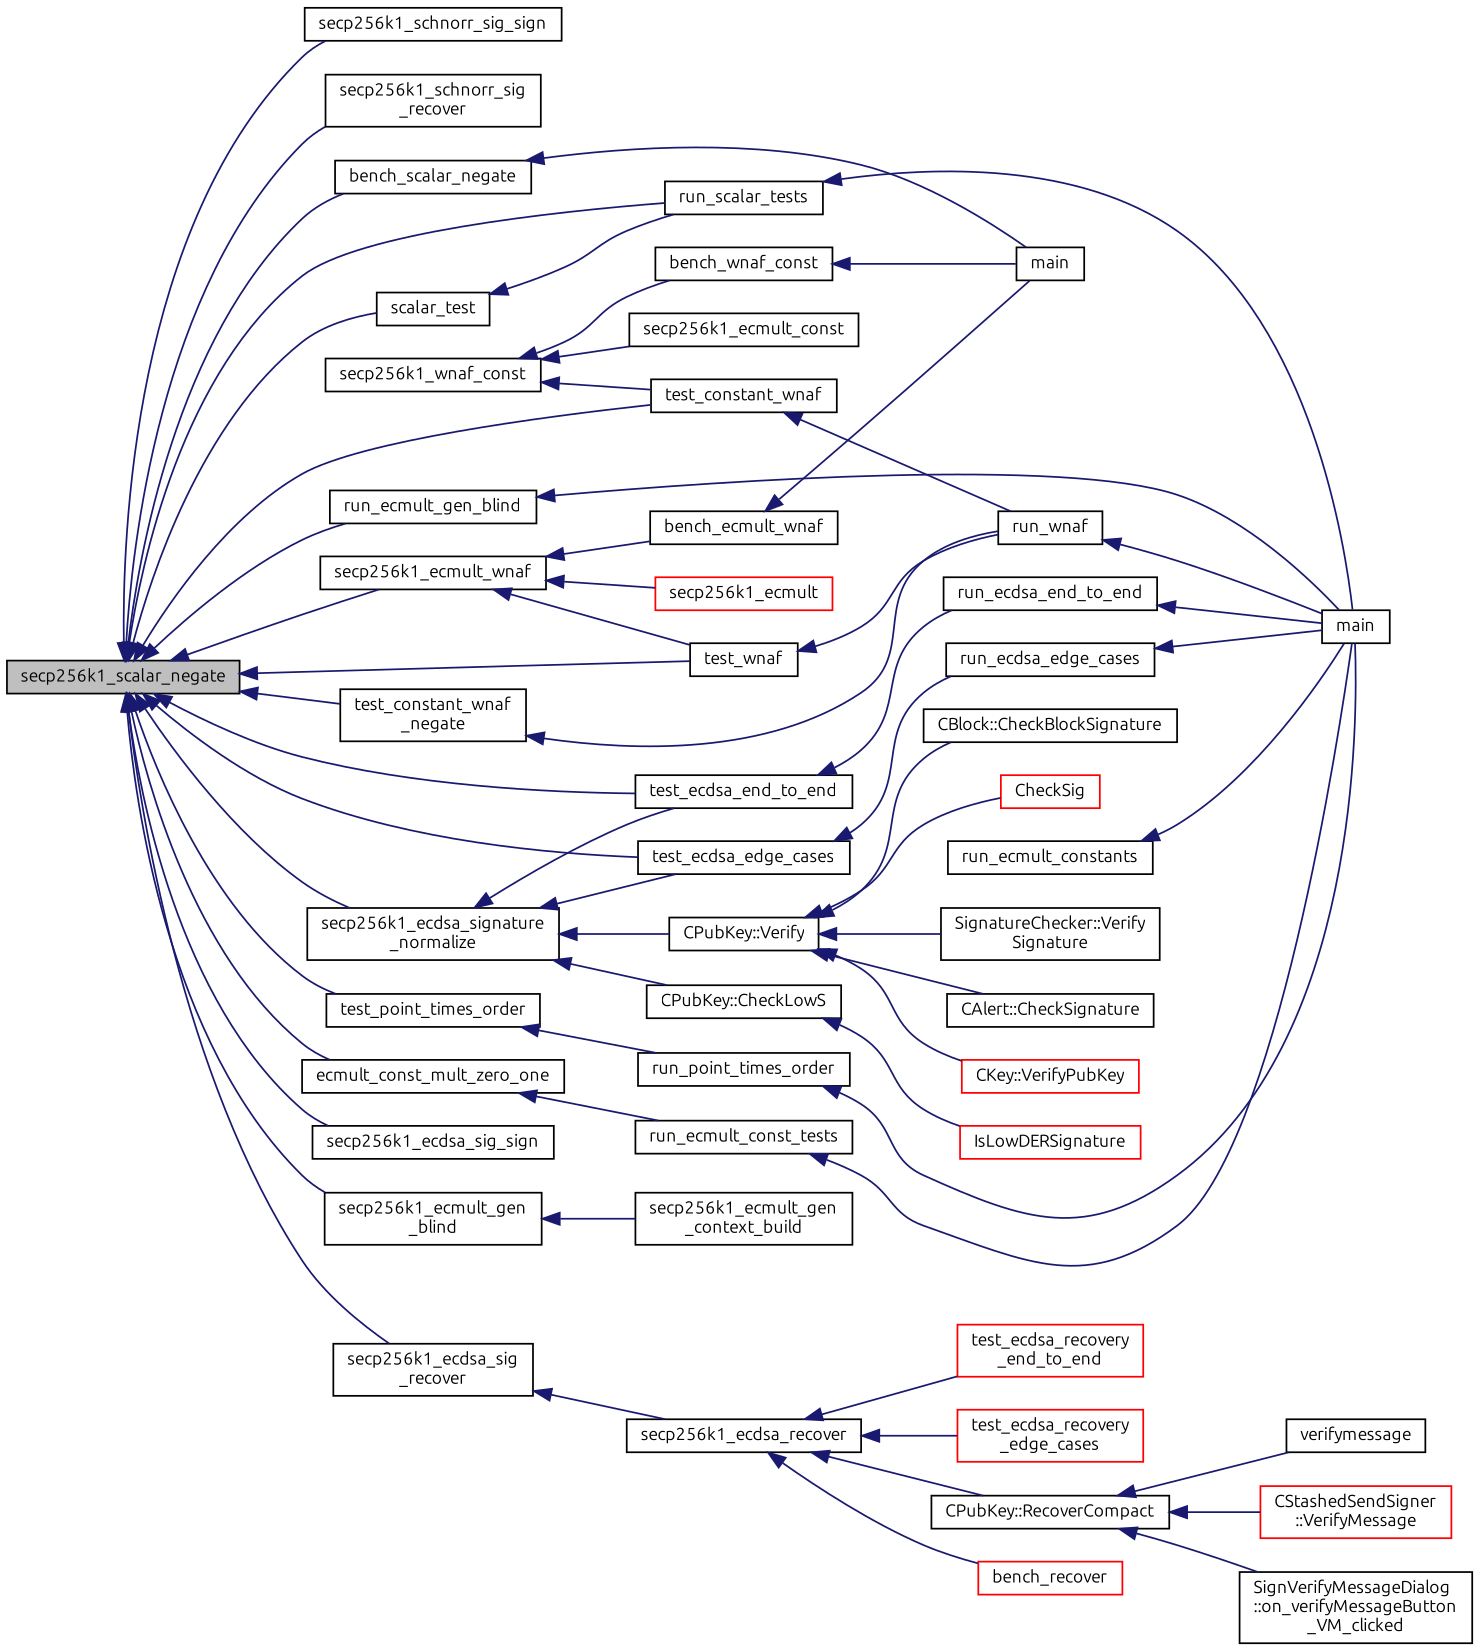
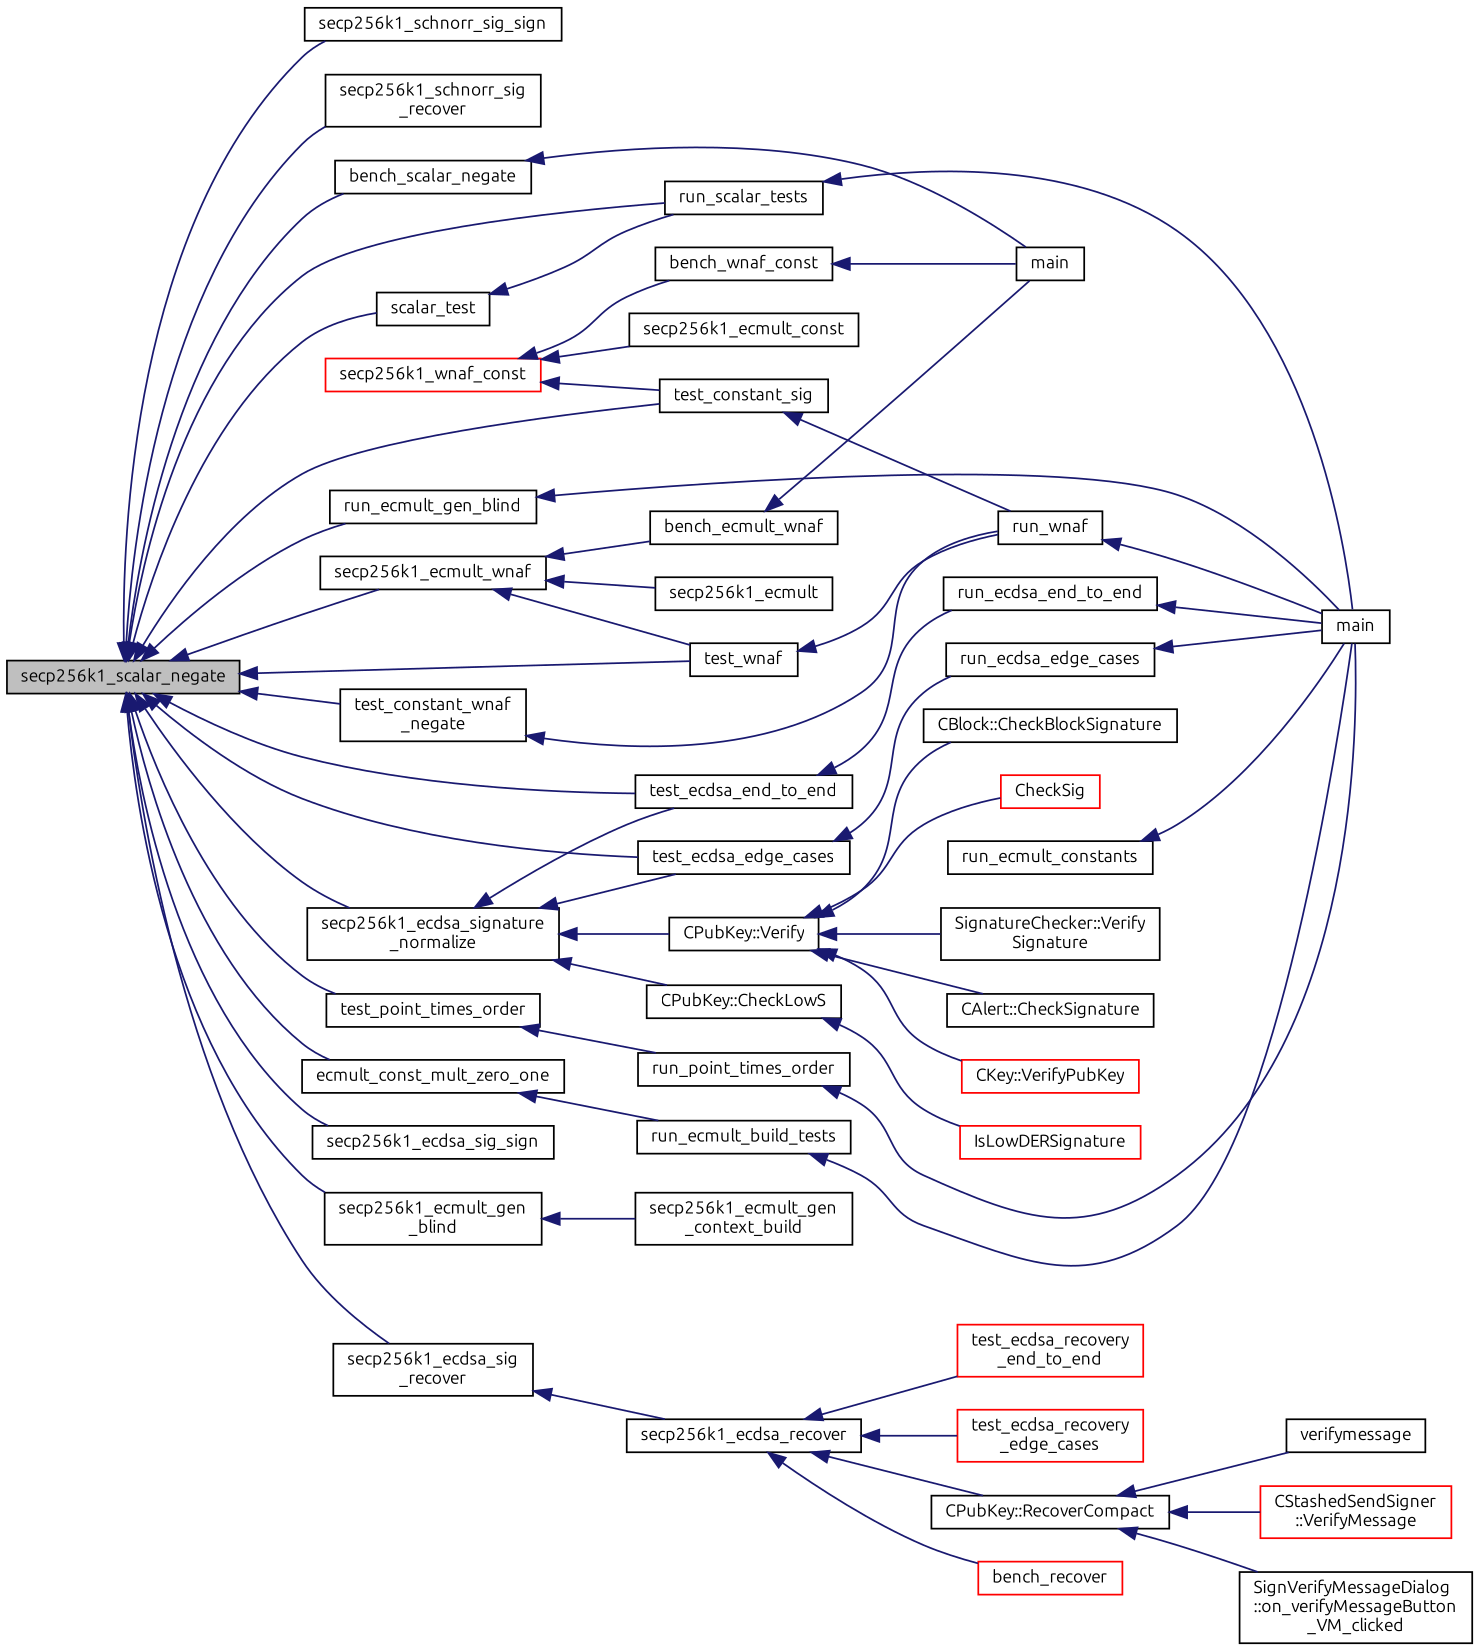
node "secp256k1_wnaf_const": color black -> red
node "test_constant_wnaf": label "test_constant_wnaf" -> "test_constant_sig"
node "secp256k1_ecmult": color red -> black
node "run_ecmult_const_tests": label "run_ecmult_const_tests" -> "run_ecmult_build_tests"
